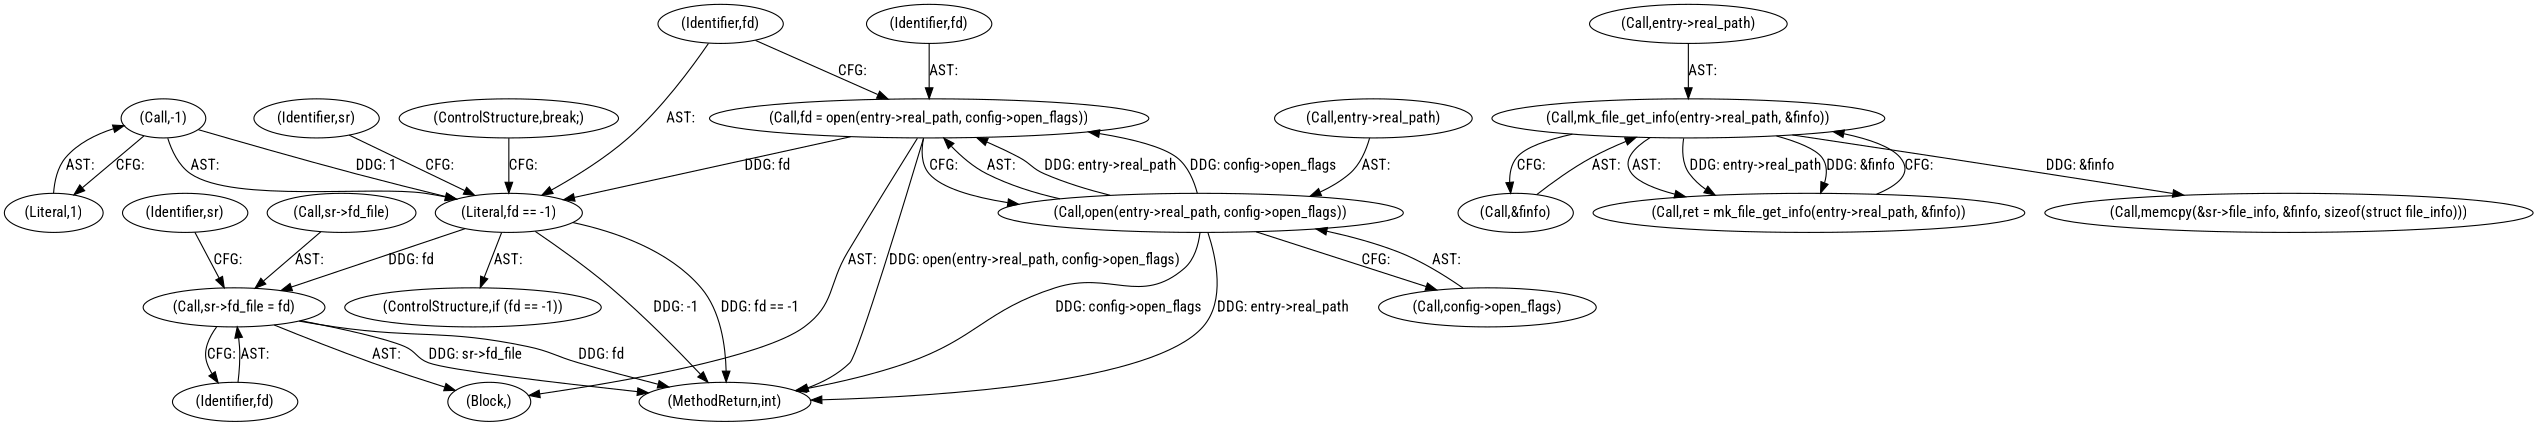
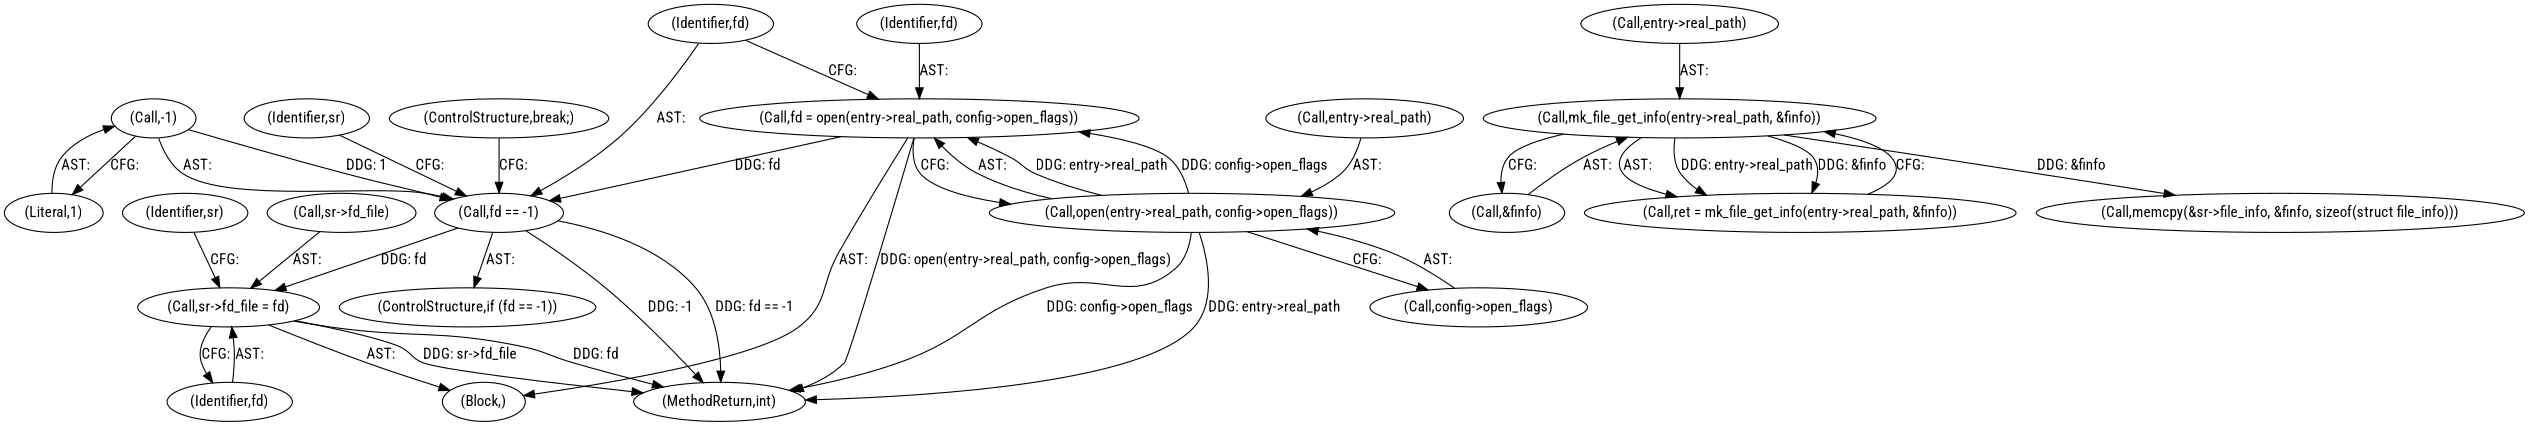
node "(Literal,fd == -1)": label "(Literal,fd == -1)" -> "(Call,fd == -1)"
